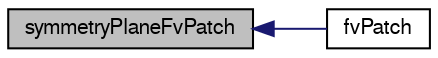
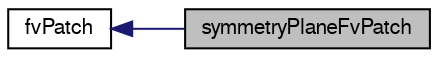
edge "fvPatch" -> "symmetryPlaneFvPatch": reversed
